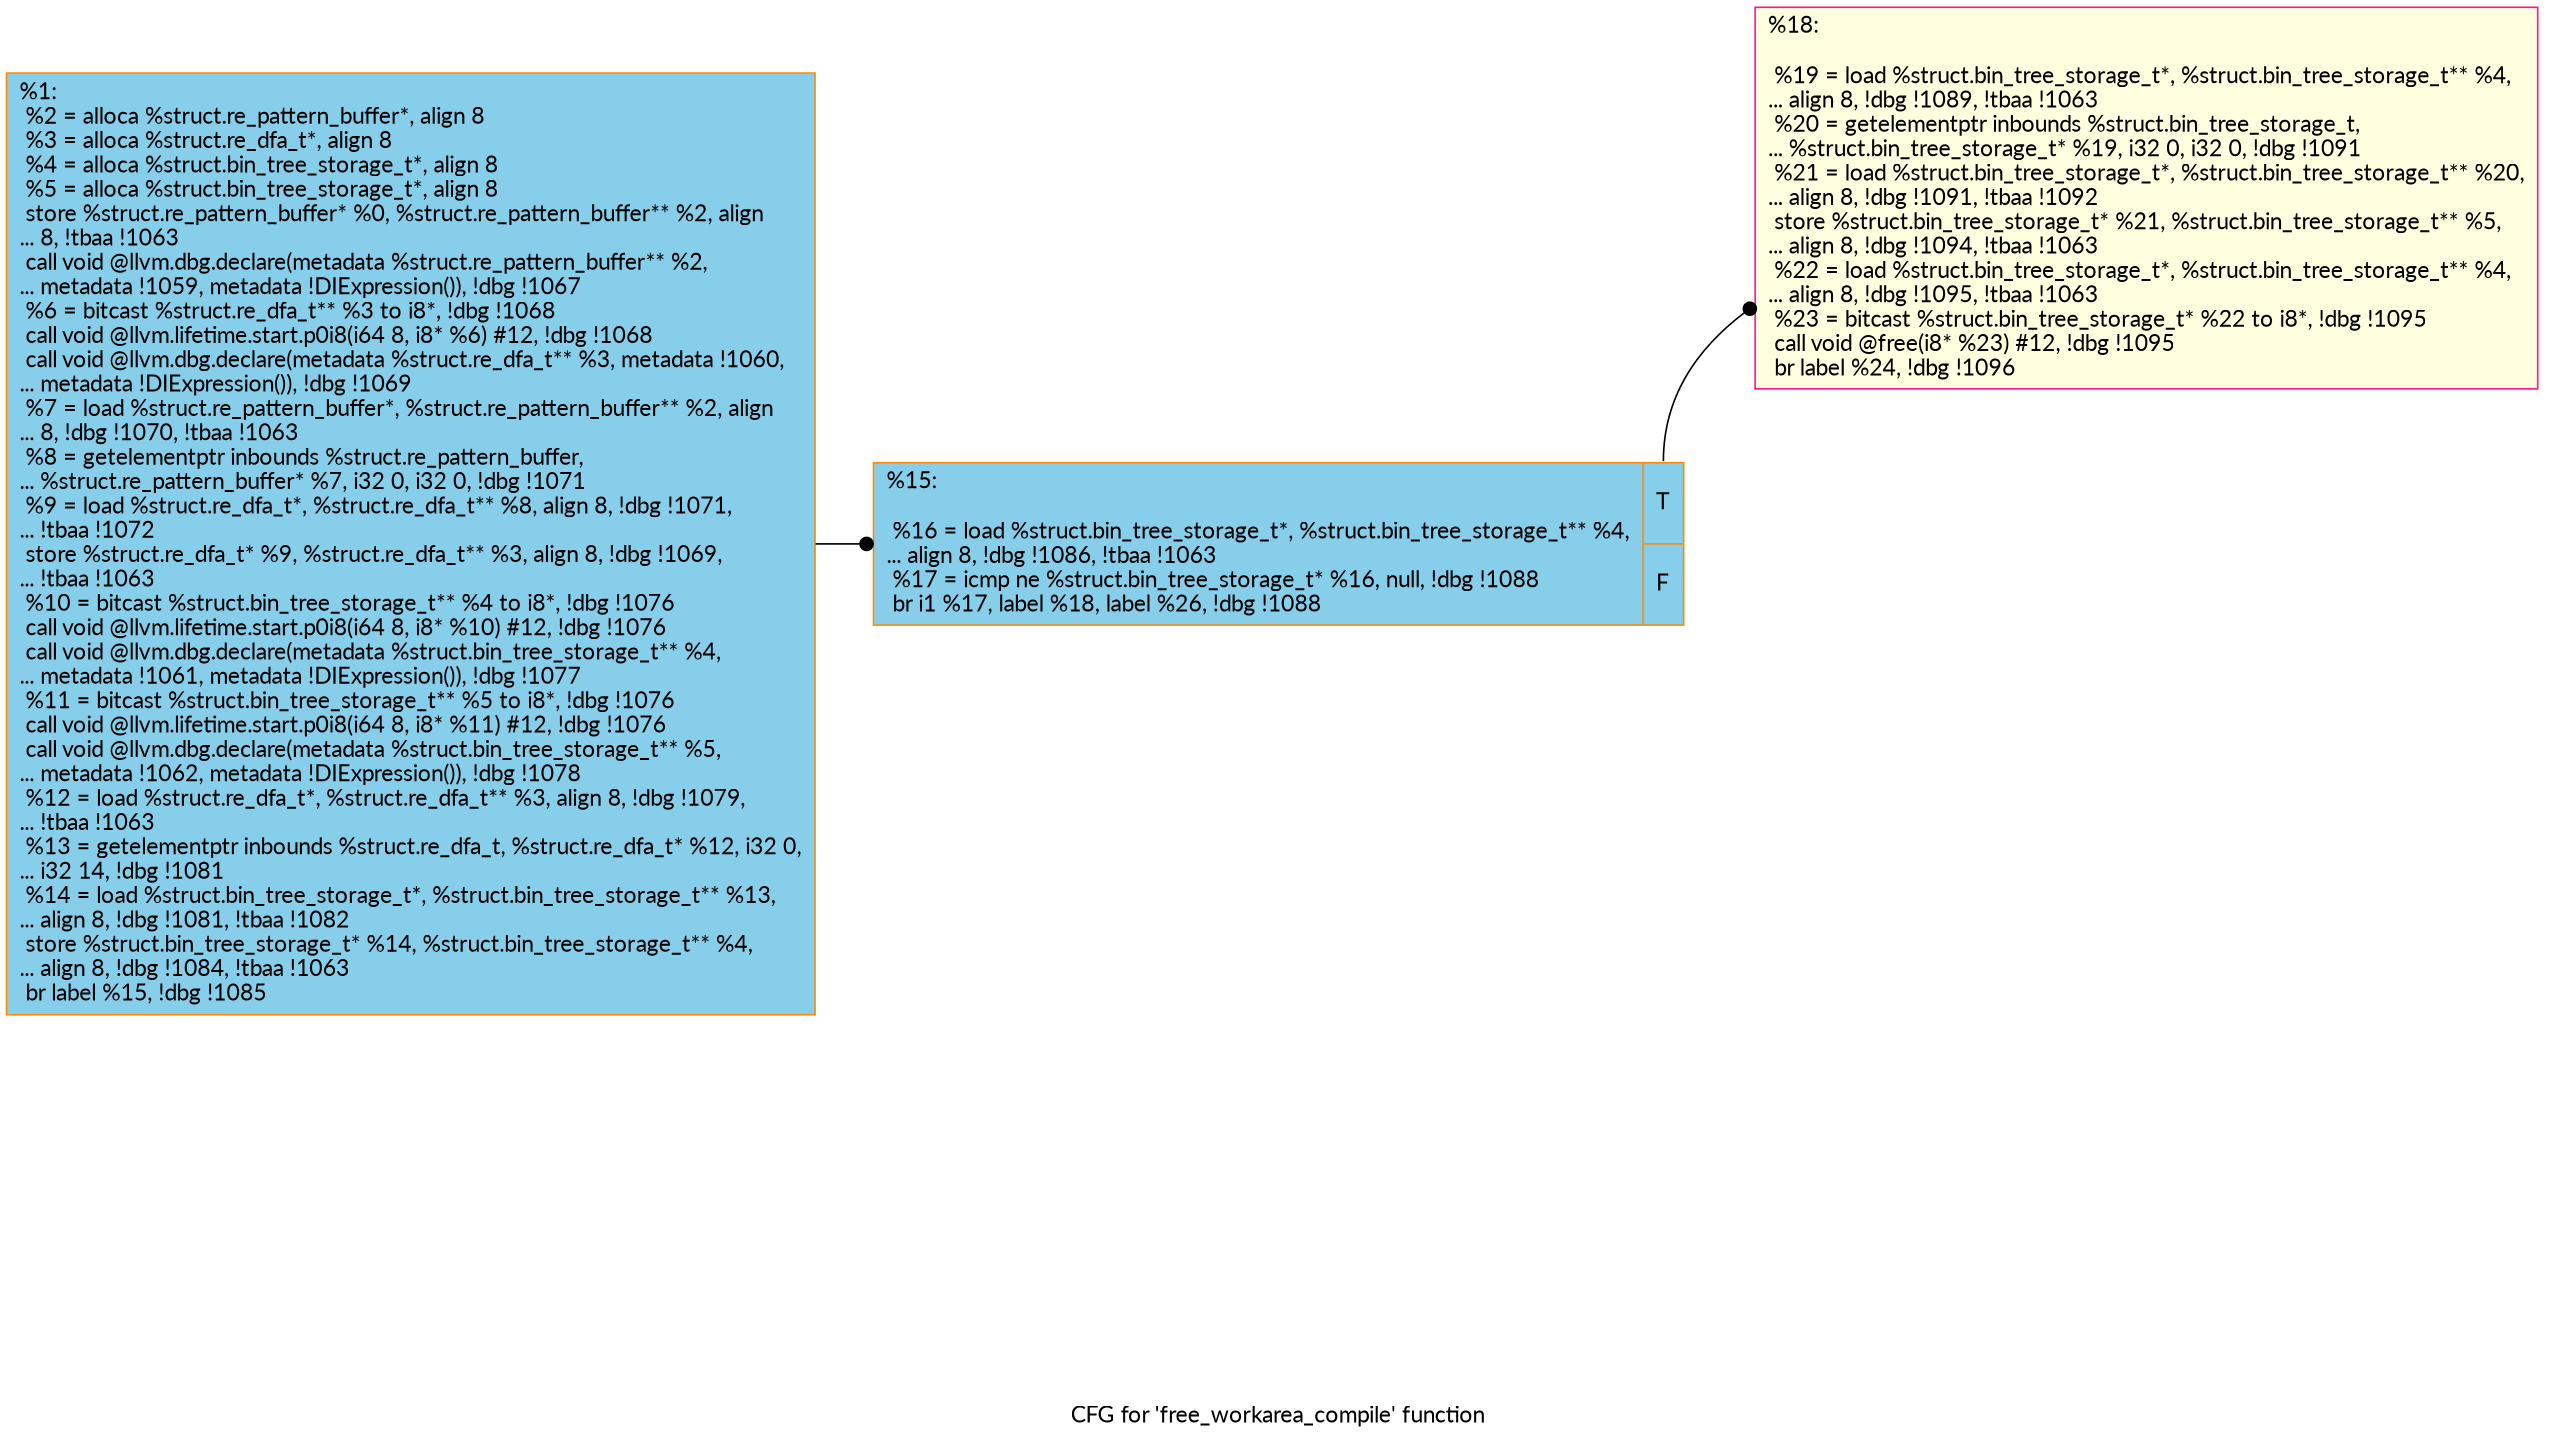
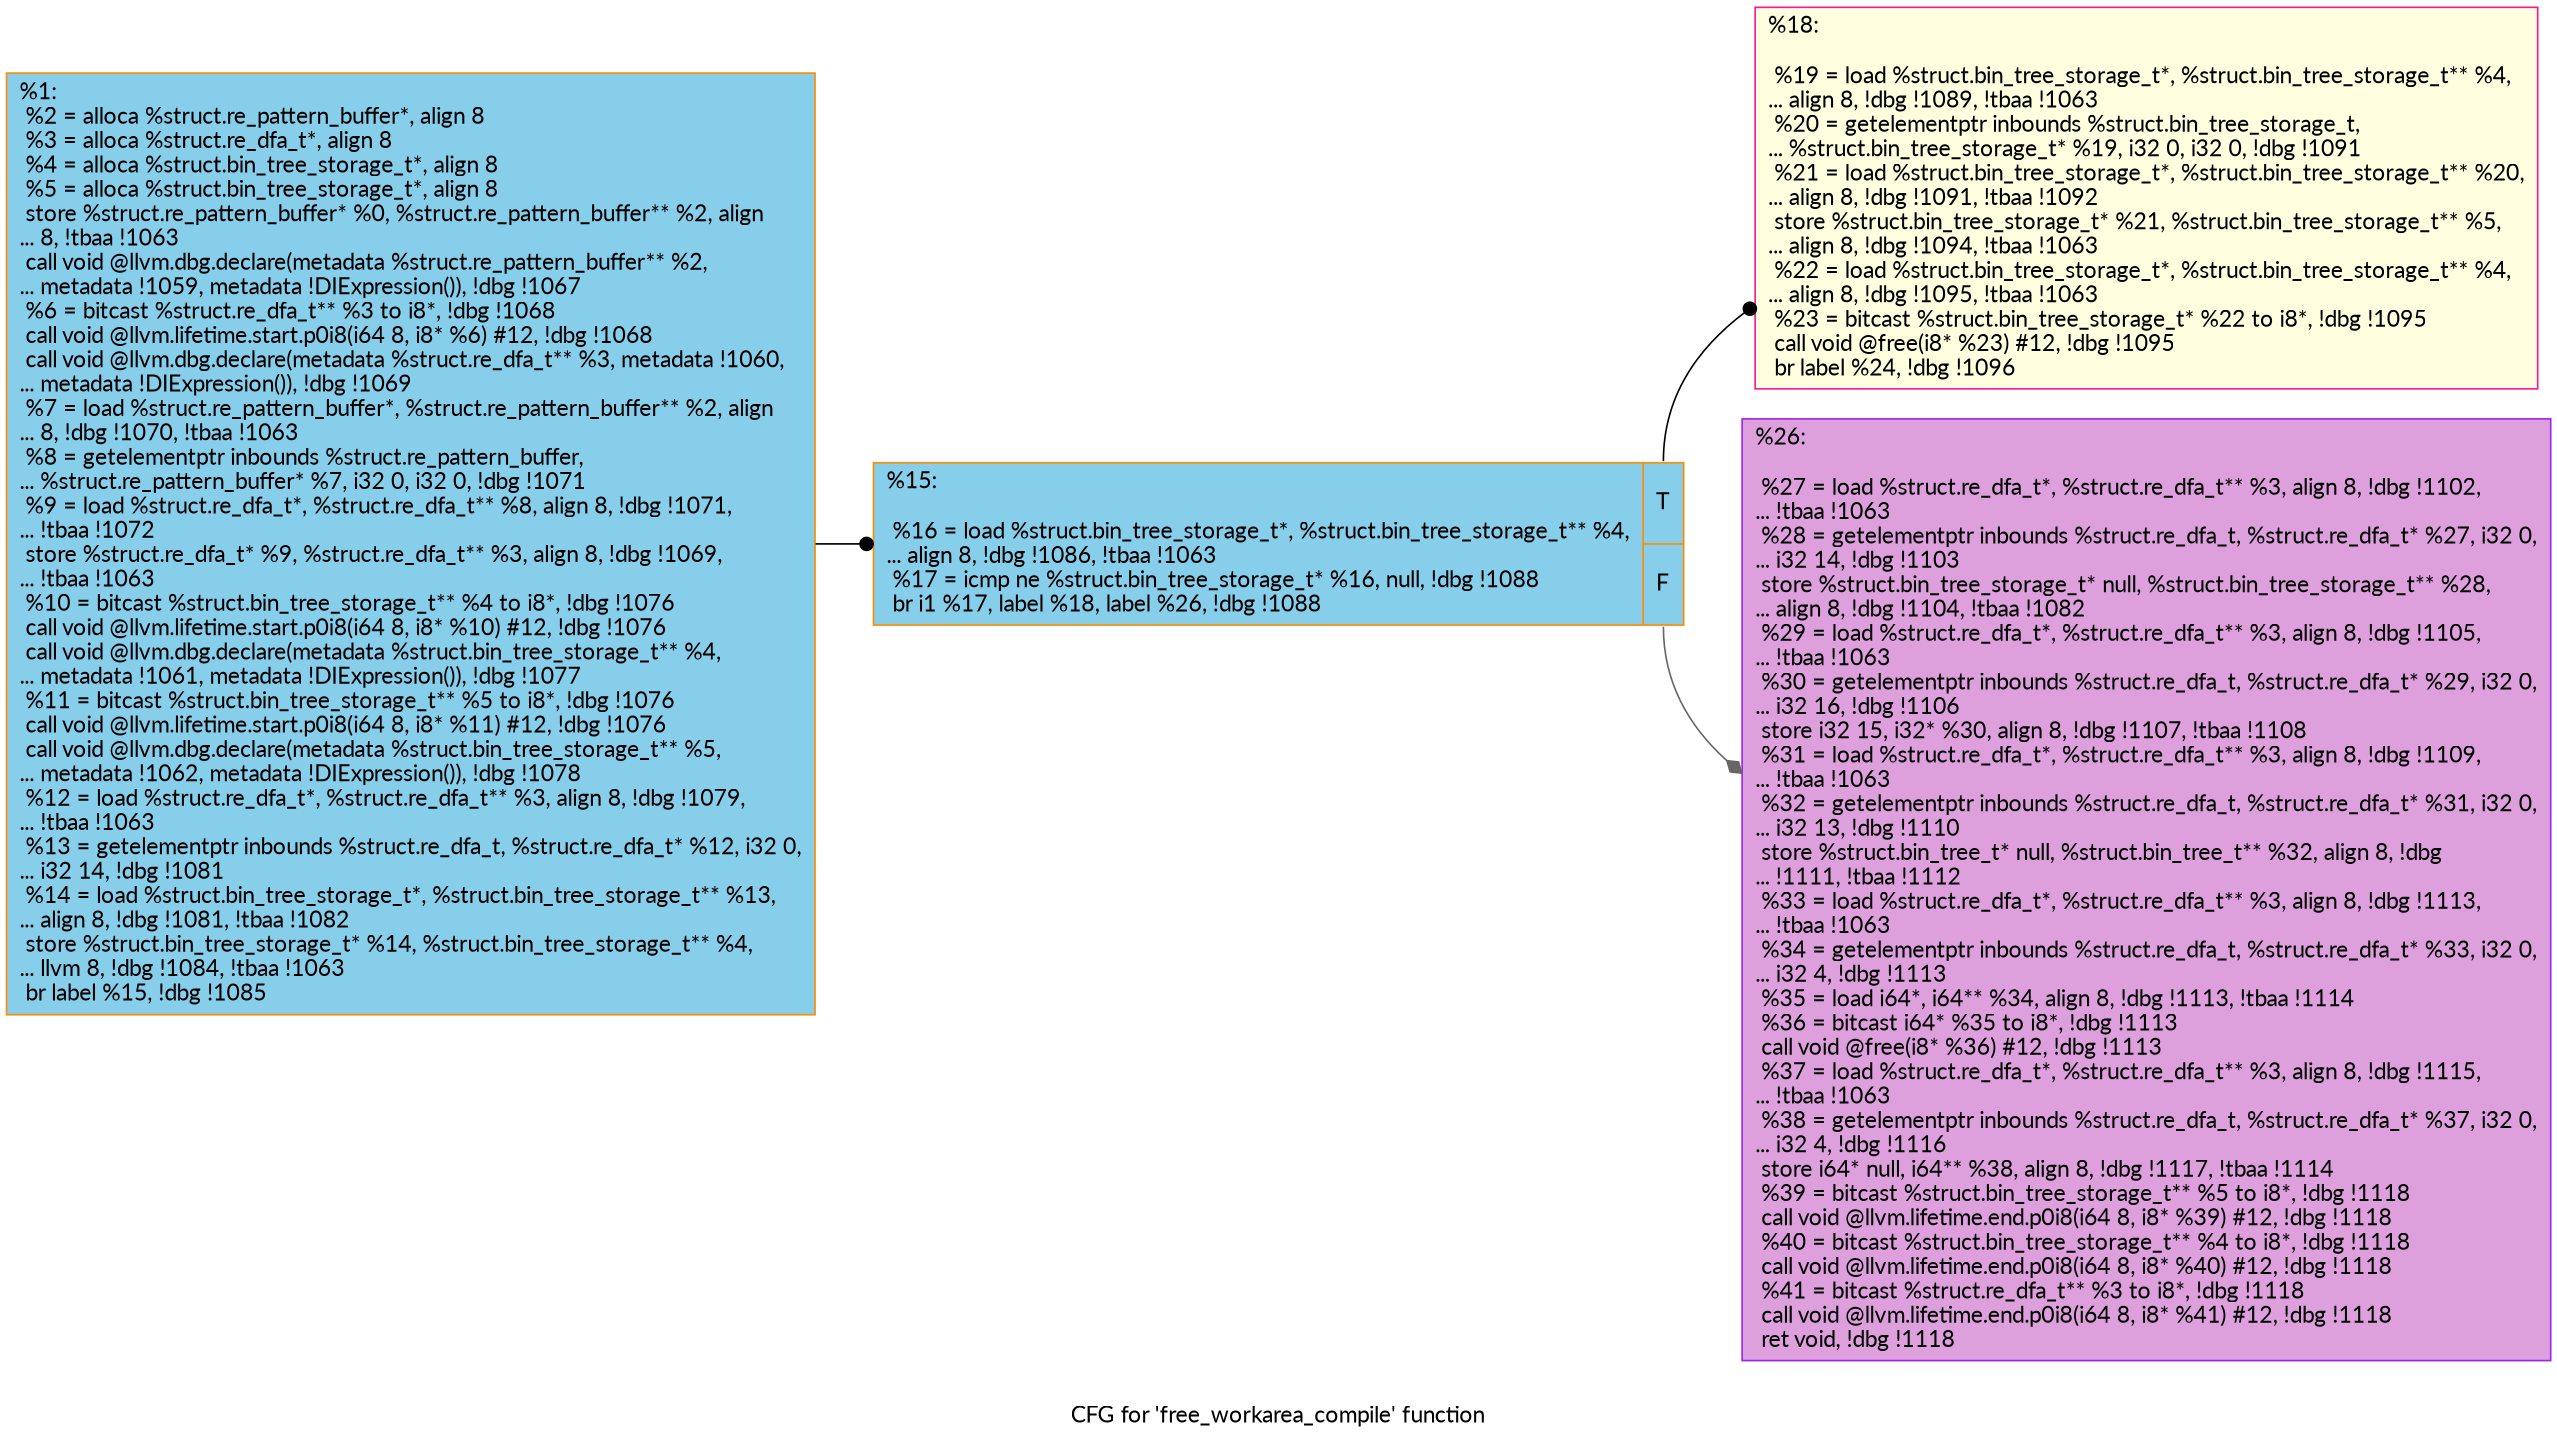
node "%26:": added
node "%1:": text "... align 8, !dbg !1084, !tbaa !1063" -> "... llvm 8, !dbg !1084, !tbaa !1063"
